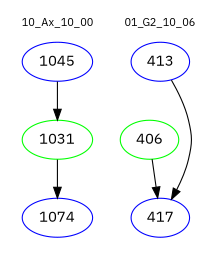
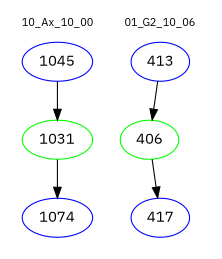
edge "413" -> "417": now "413" -> "406"
